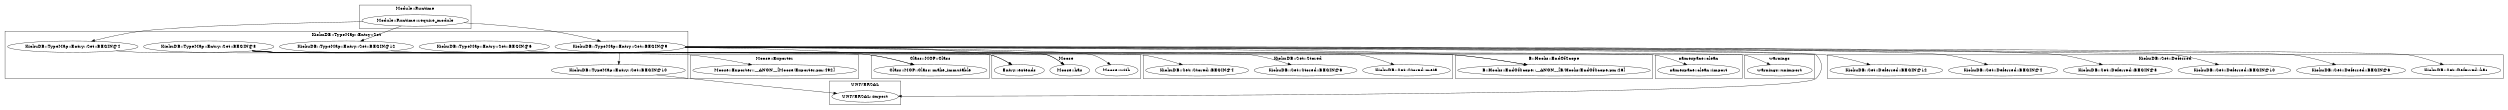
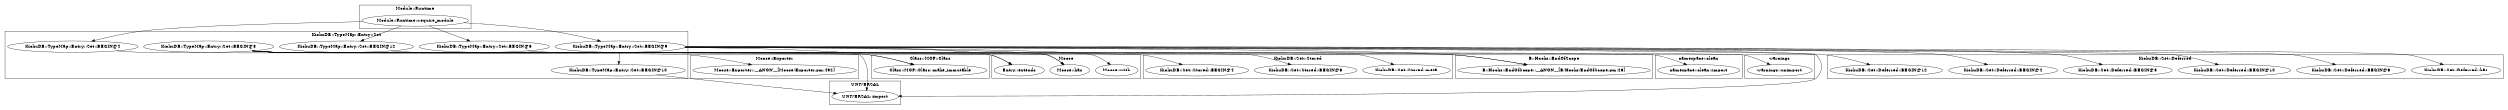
edge "Module::Runtime::require_module" -> "KiokuDB::TypeMap::Entry::Set::BEGIN@6": added
edge "KiokuDB::TypeMap::Entry::Set::BEGIN@8" -> "UNIVERSAL::import": added
